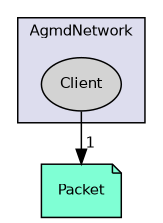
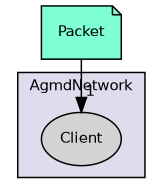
edge "Client" -> "Packet": reversed
